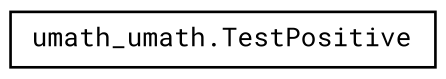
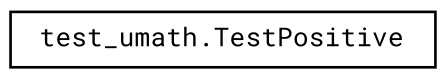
node "umath_umath.TestPositive": label "umath_umath.TestPositive" -> "test_umath.TestPositive"
